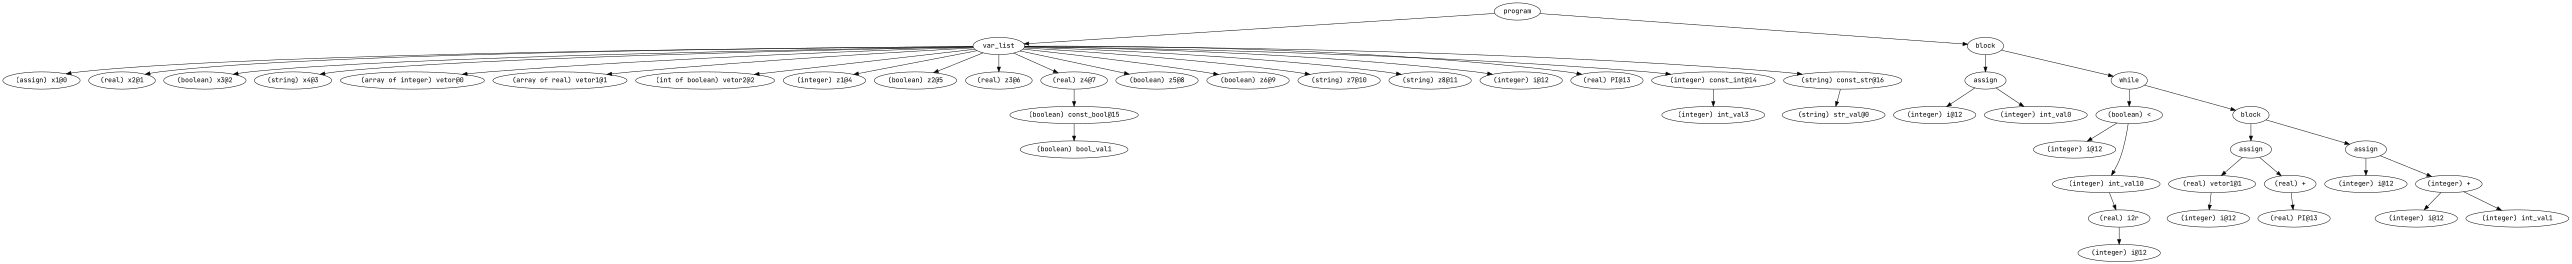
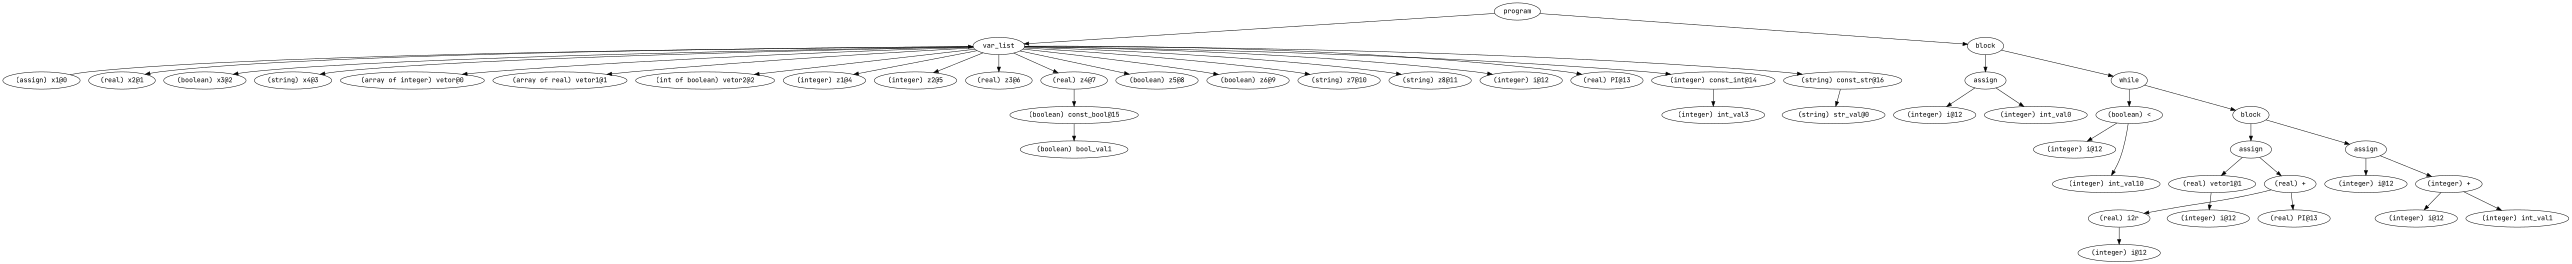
edge "var_list" -> "(assign) x1@0": reversed
node "(boolean) z2@5": label "(boolean) z2@5" -> "(integer) z2@5"
edge "(integer) int_val10" -> "(real) i2r": now "(real) +" -> "(real) i2r"
